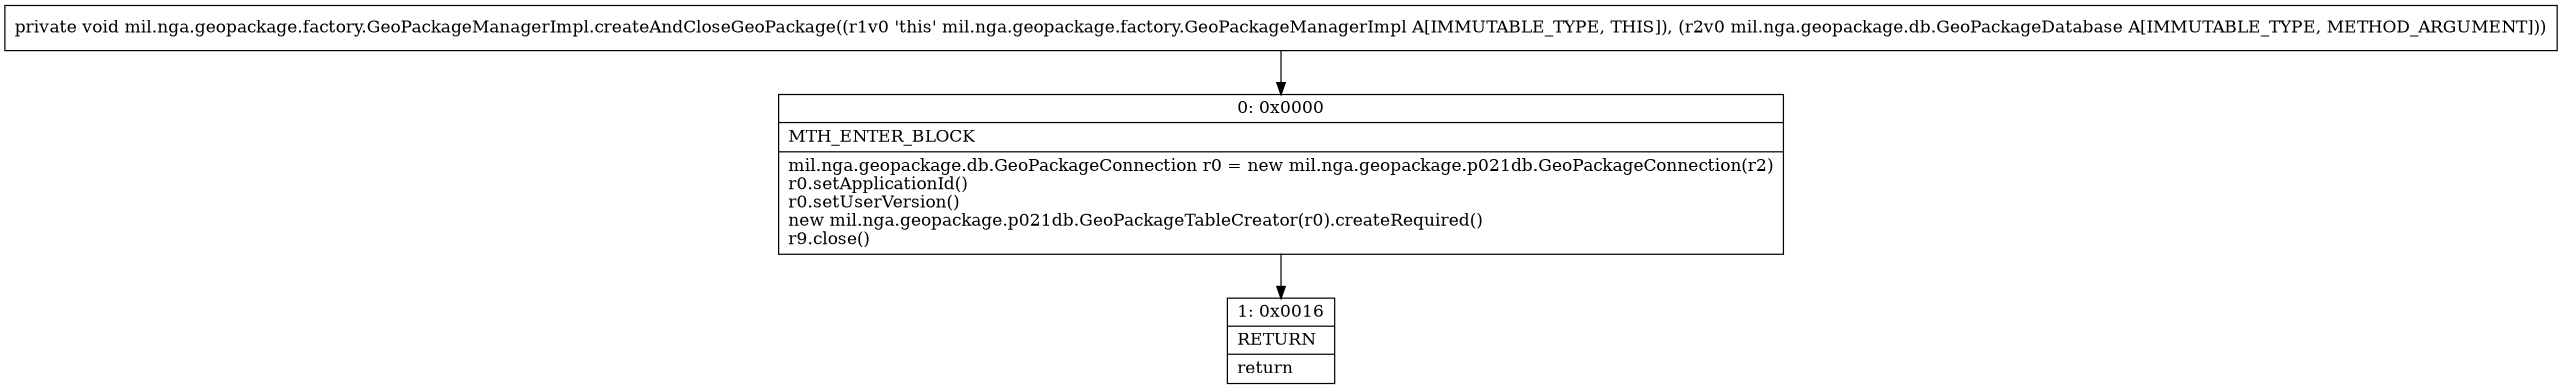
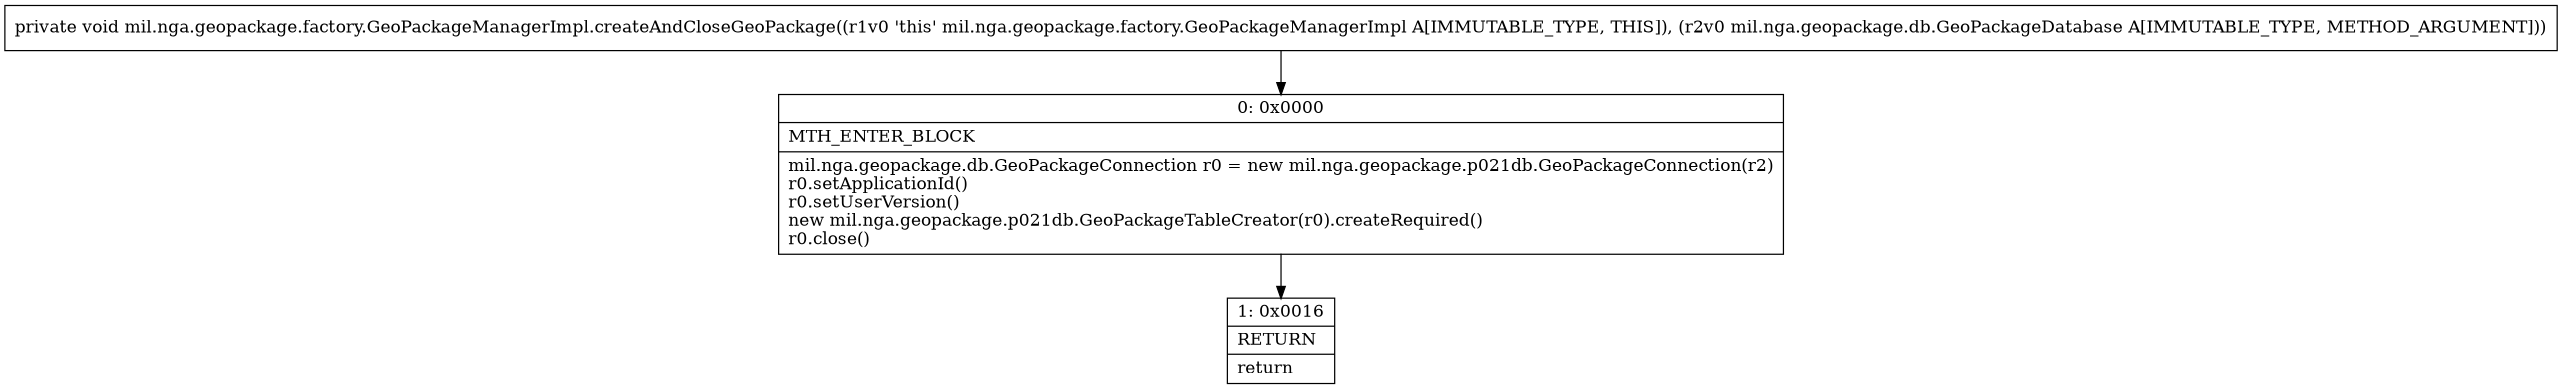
node "0: 0x0000": text "r9.close()" -> "r0.close()"
